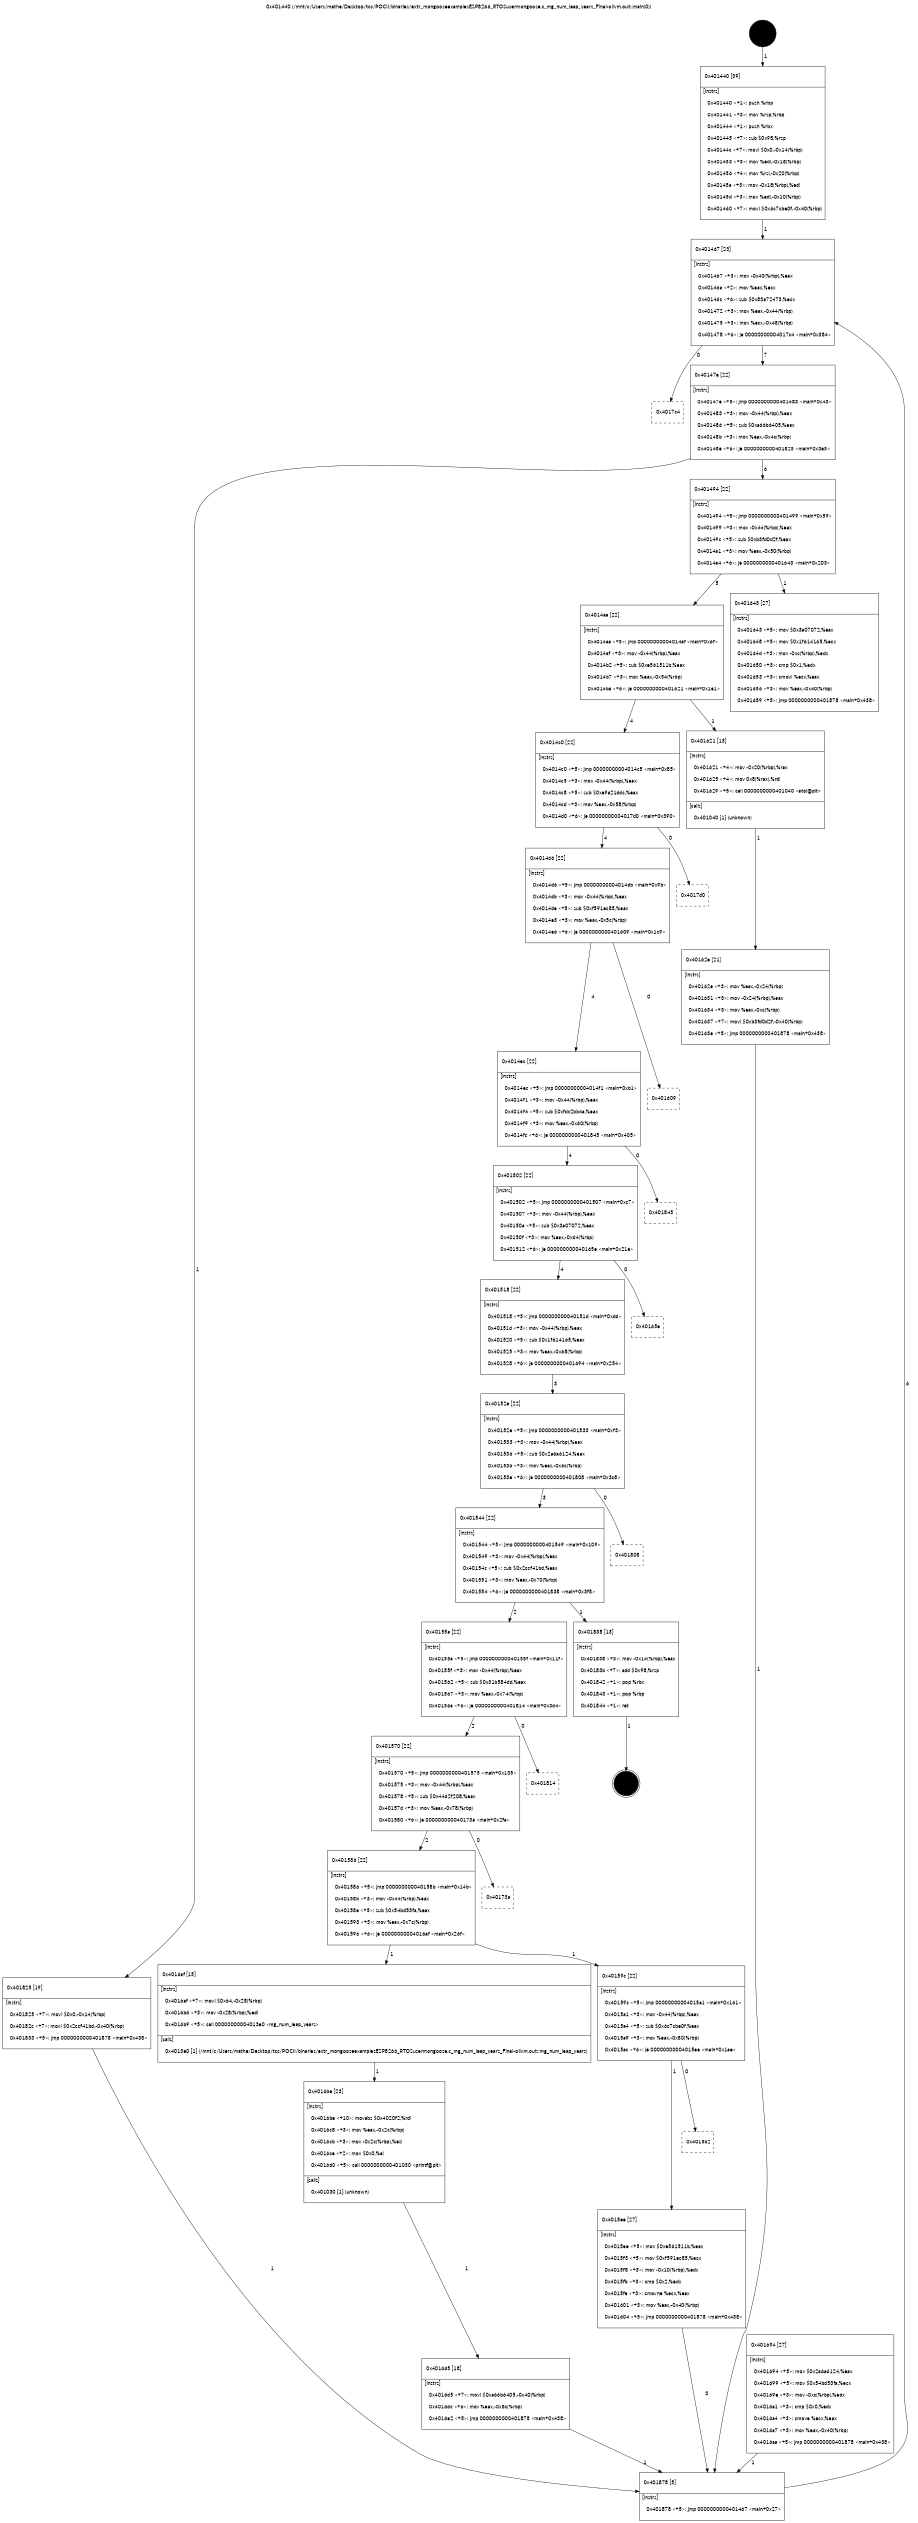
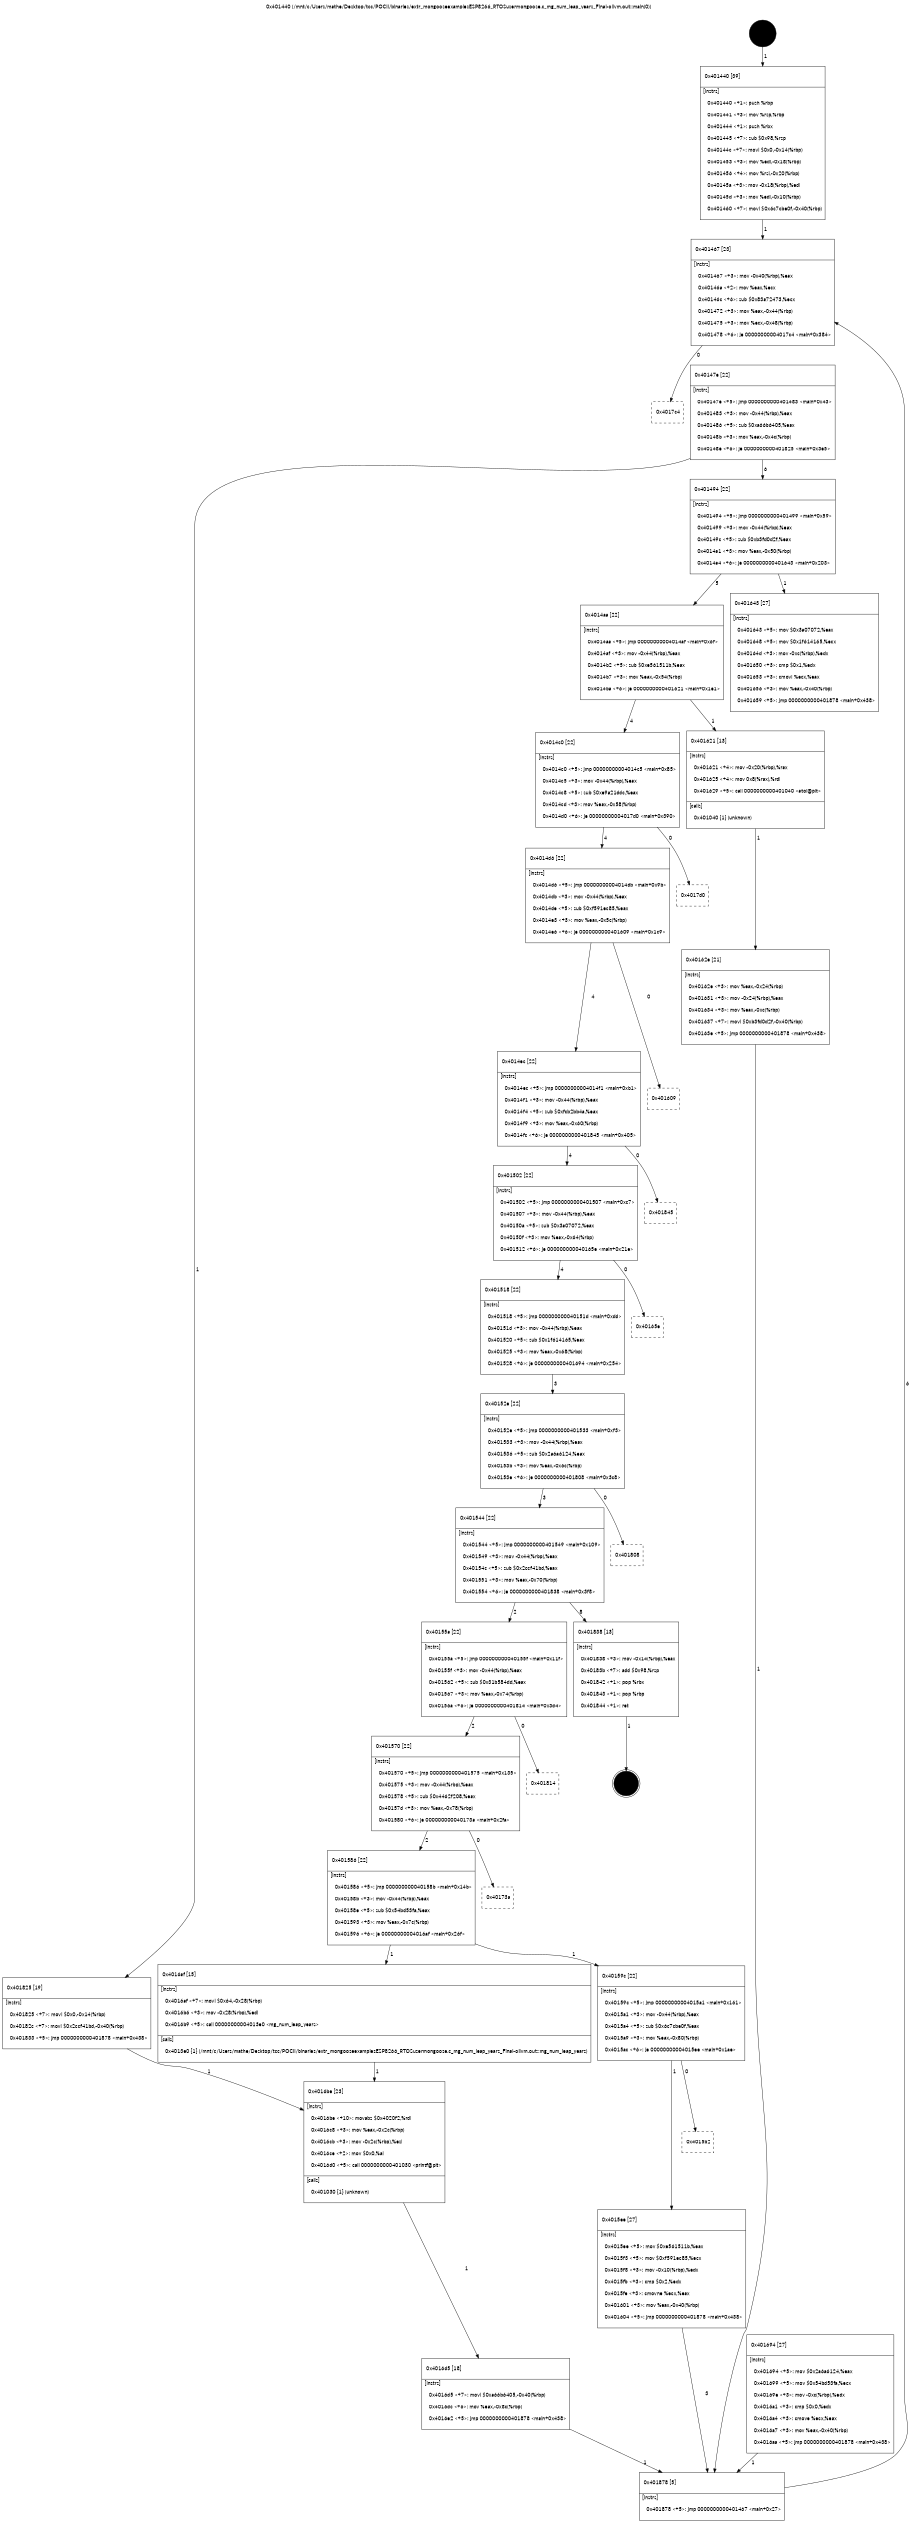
edge "0x401467 [23]" -> "0x40147e [22]": removed, label "7"
edge "0x401544 [22]" -> "0x401838 [13]": label " 1" -> " 8"
edge "0x401825 [19]" -> "0x401878 [5]": now "0x401825 [19]" -> "0x4016be [23]"
